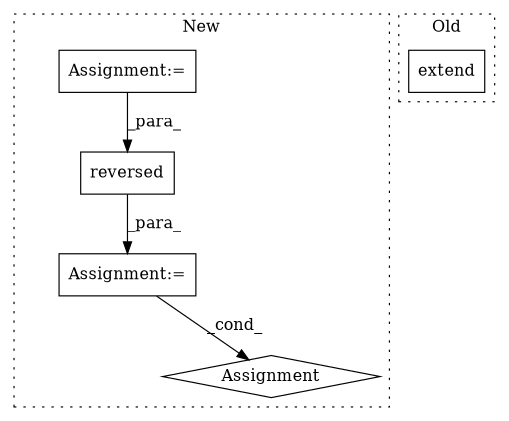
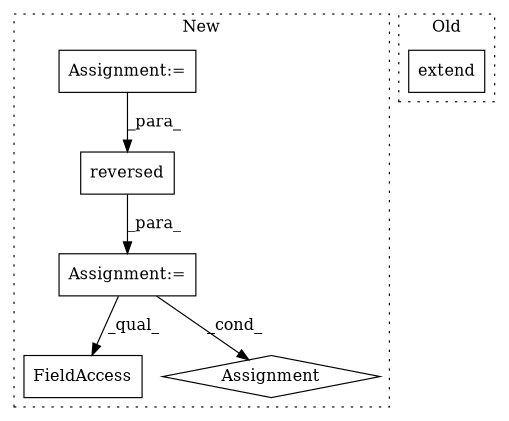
node "FieldAccess": added
